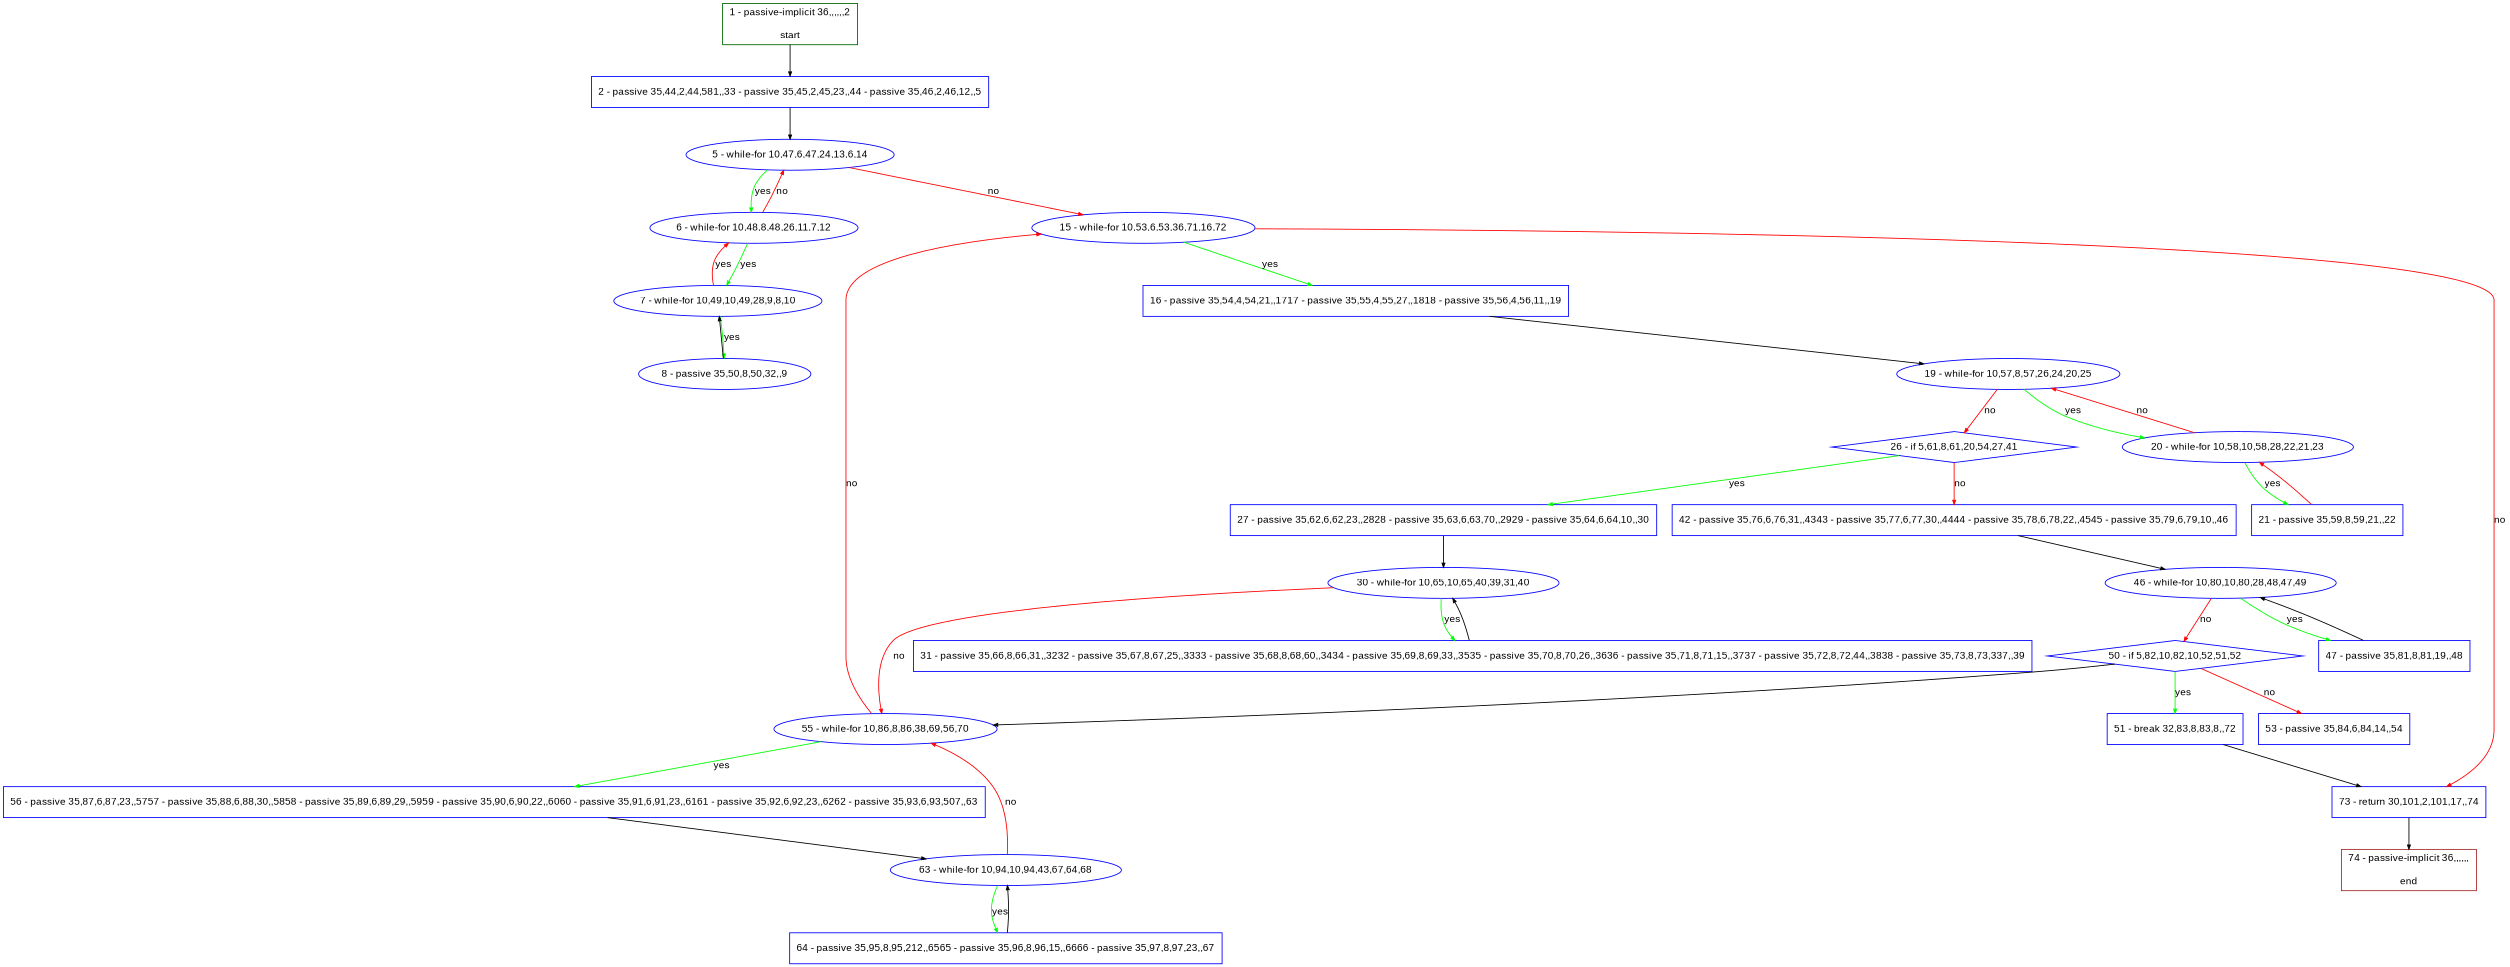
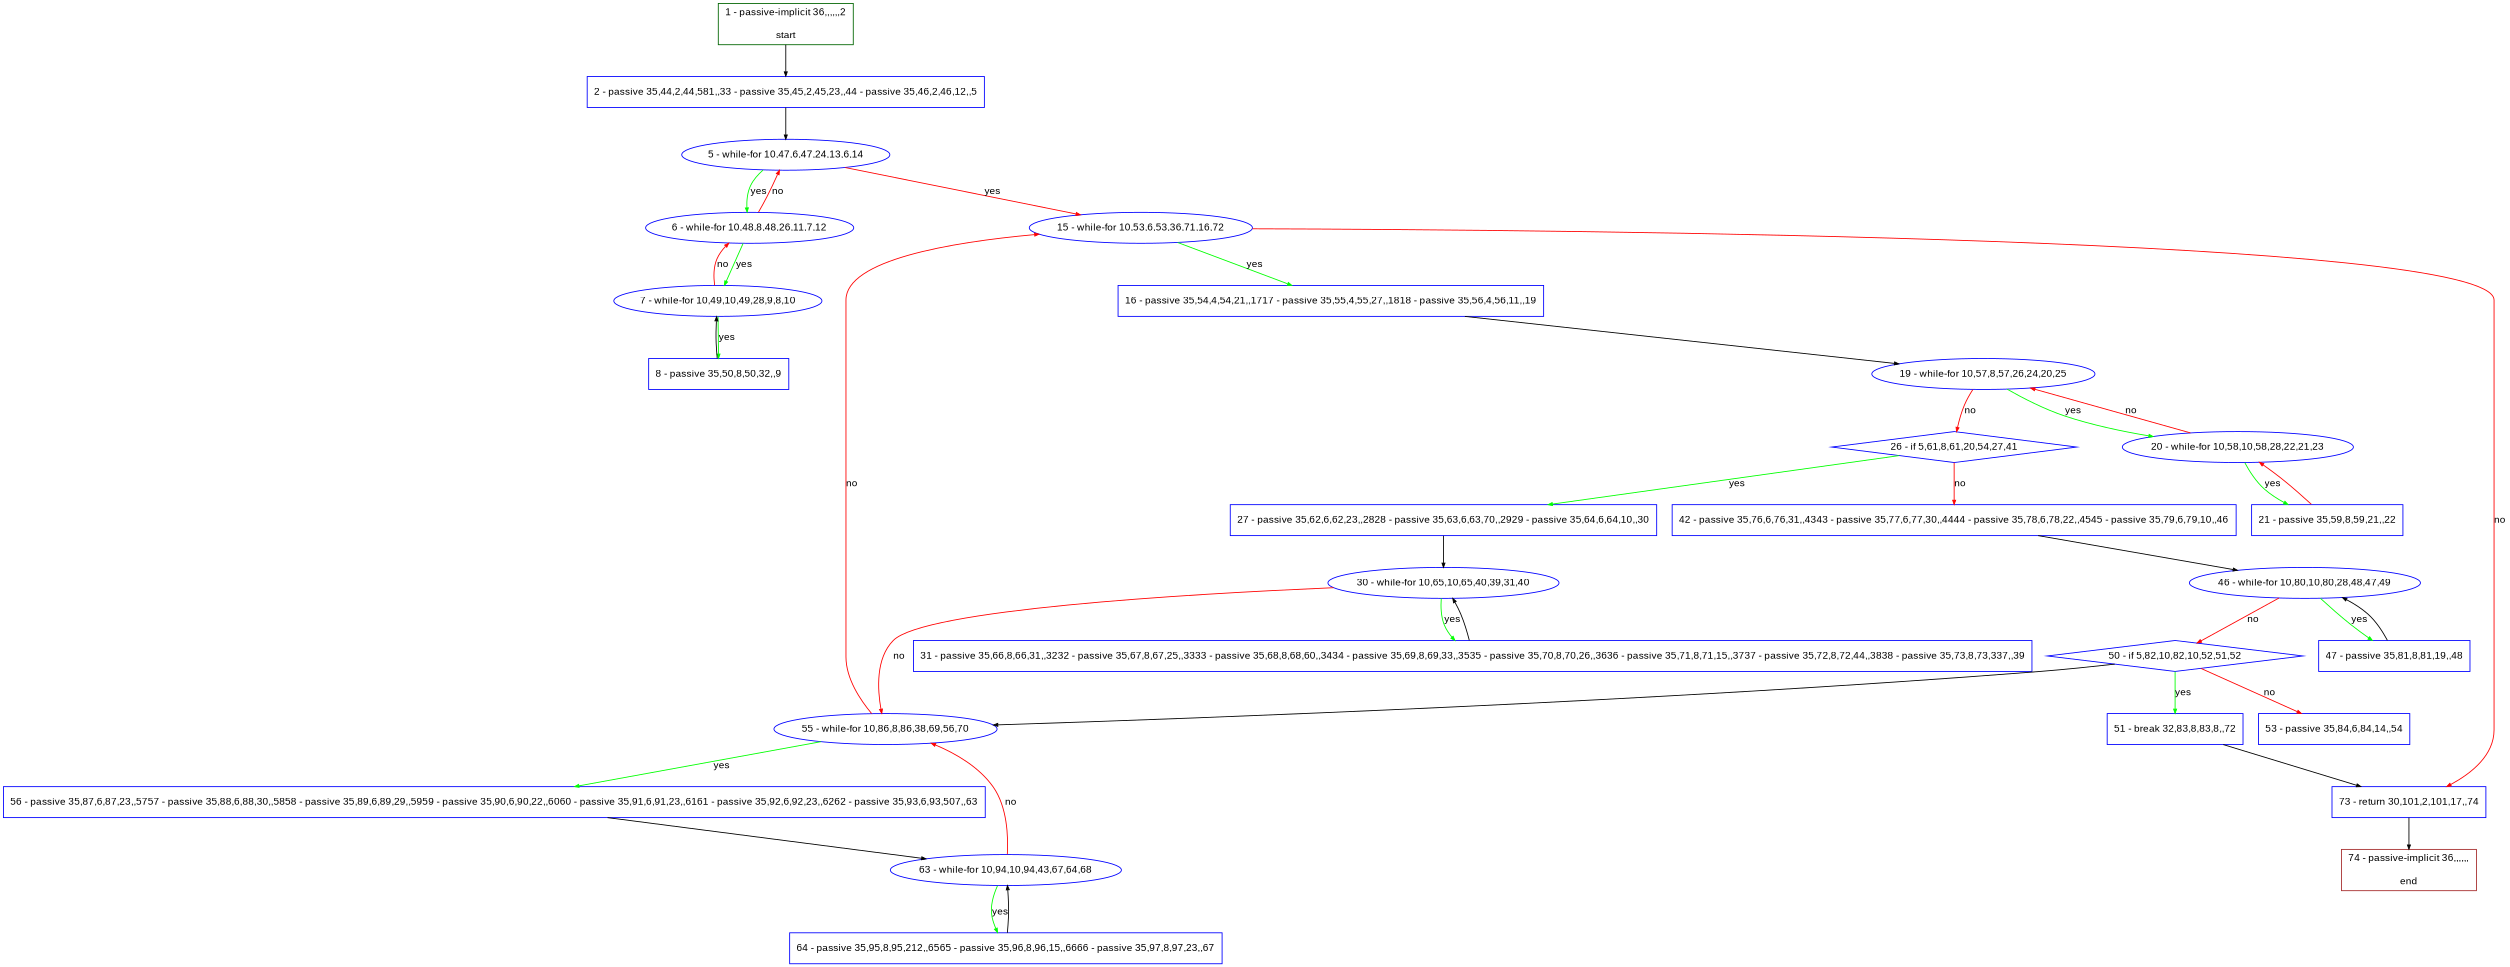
edge "5 - while-for 10,47,6,47,24,13,6,14" -> "15 - while-for 10,53,6,53,36,71,16,72": label "no" -> "yes"
edge "7 - while-for 10,49,10,49,28,9,8,10" -> "6 - while-for 10,48,8,48,26,11,7,12": label "yes" -> "no"
node "8 - passive 35,50,8,50,32,,9": shape ellipse -> box
